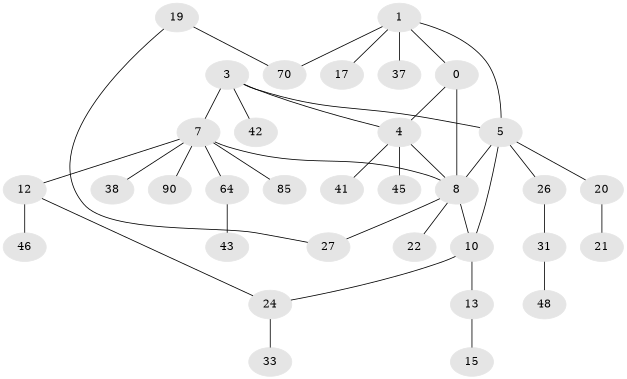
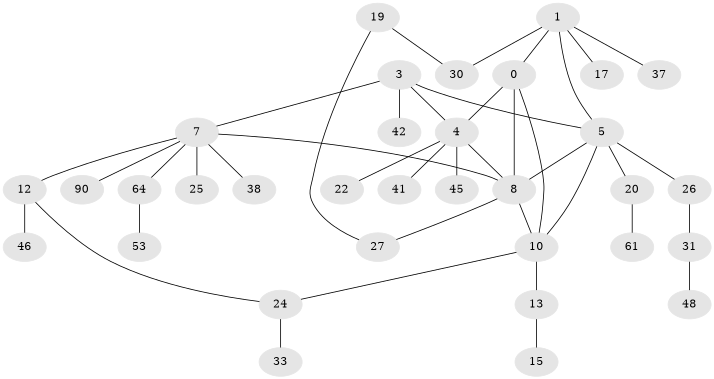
node "70": label "70" -> "30"
edge "0" -- "10": added
node "85": label "85" -> "25"
edge "8" -- "22": now "4" -- "22"
node "43": label "43" -> "53"
node "21": label "21" -> "61"
